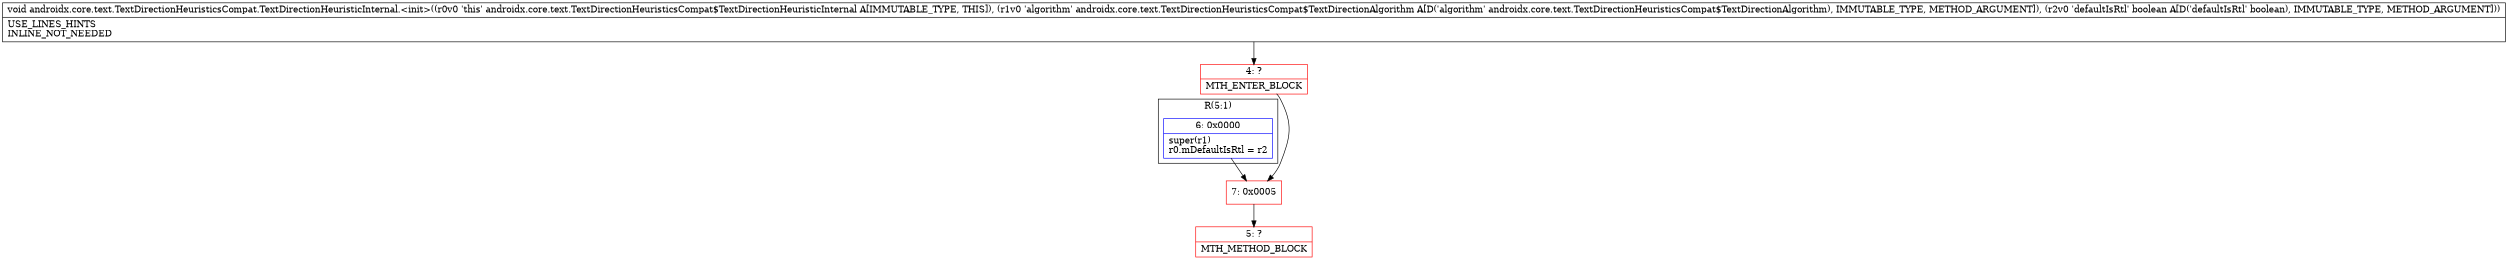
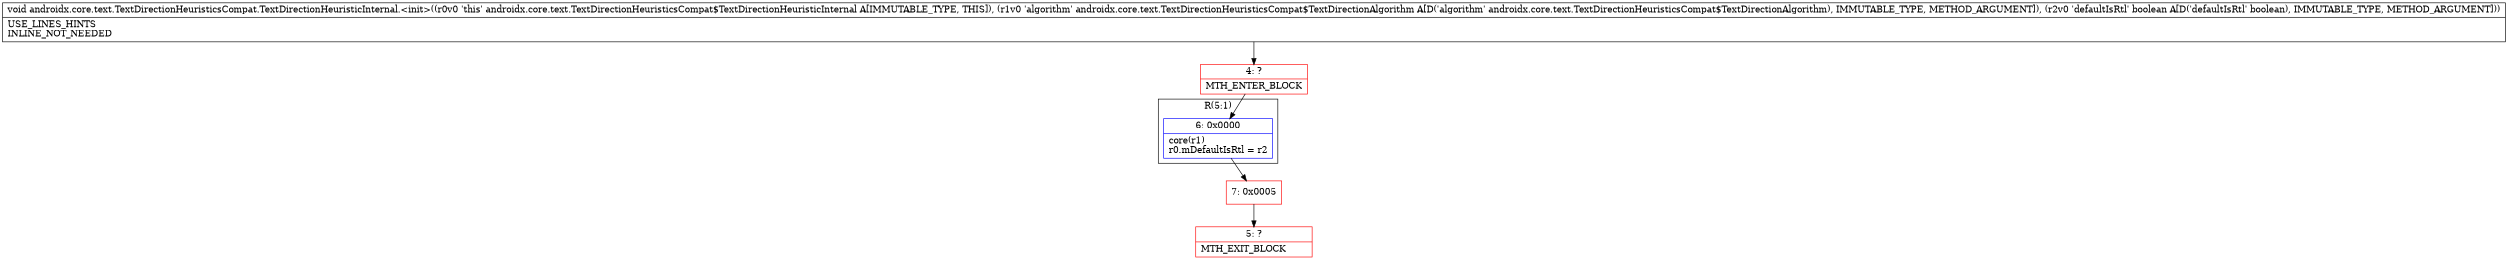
edge "4: ?" -> "7: 0x0005": now "4: ?" -> "6: 0x0000"
node "6: 0x0000": text "super(r1)" -> "core(r1)"
node "5: ?": text "MTH_METHOD_BLOCK" -> "MTH_EXIT_BLOCK"
